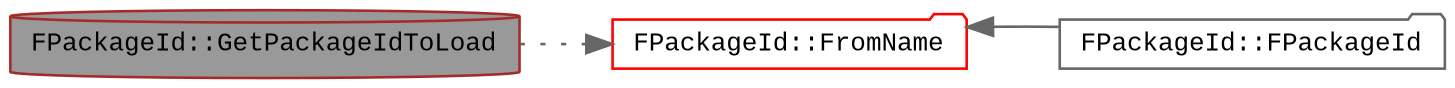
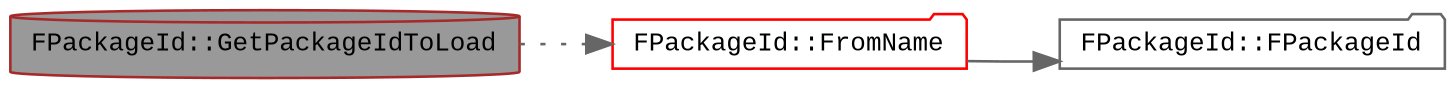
edge "FPackageId::FPackageId" -> "FPackageId::FromName": reversed
